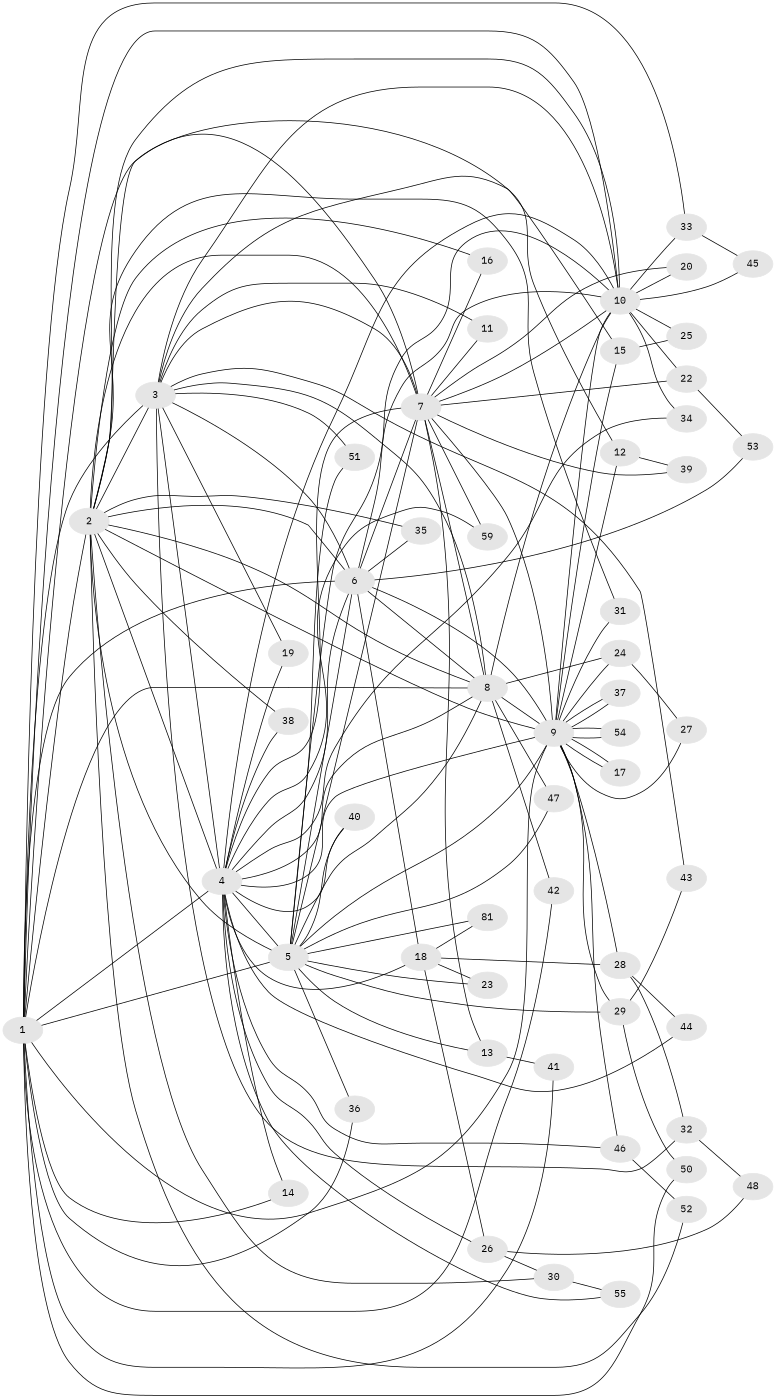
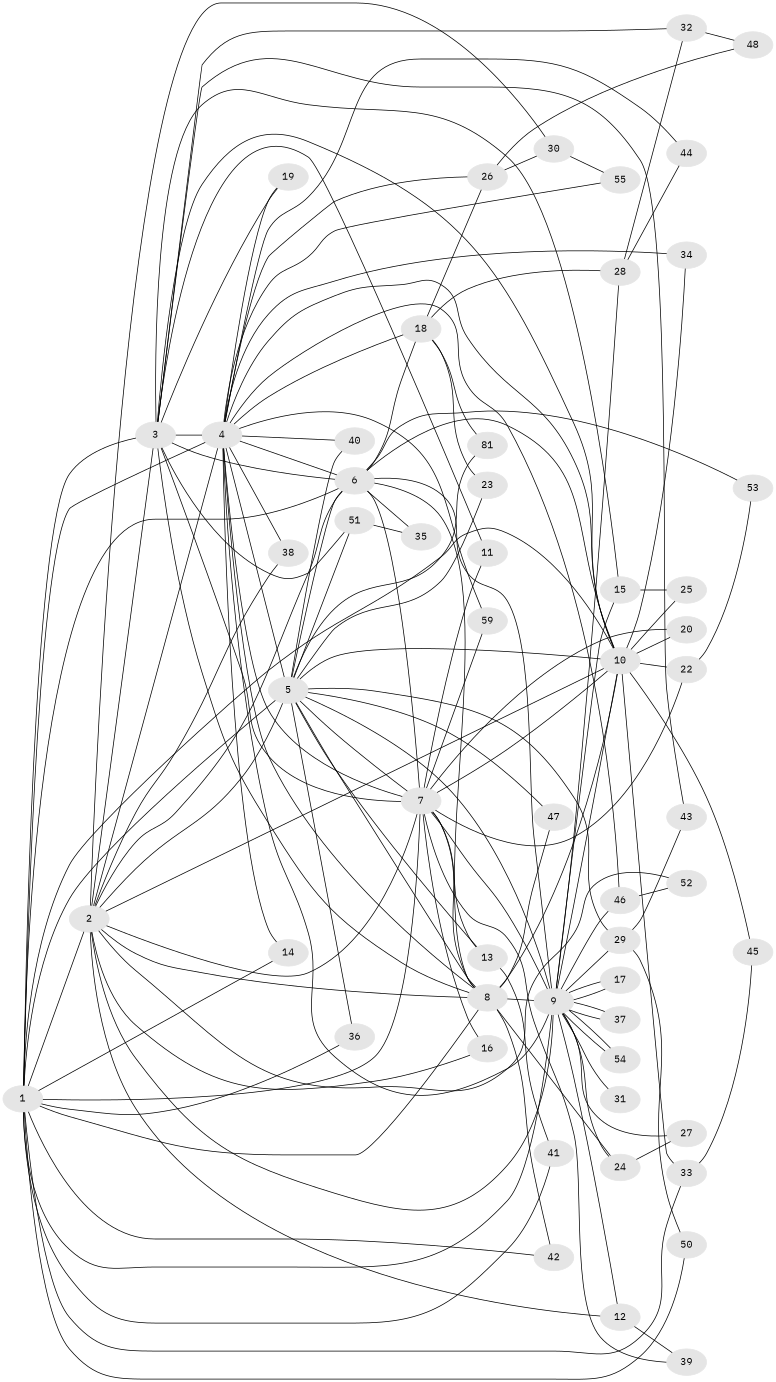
edge "2" -- "31": removed
edge "2" -- "35": now "51" -- "35"
